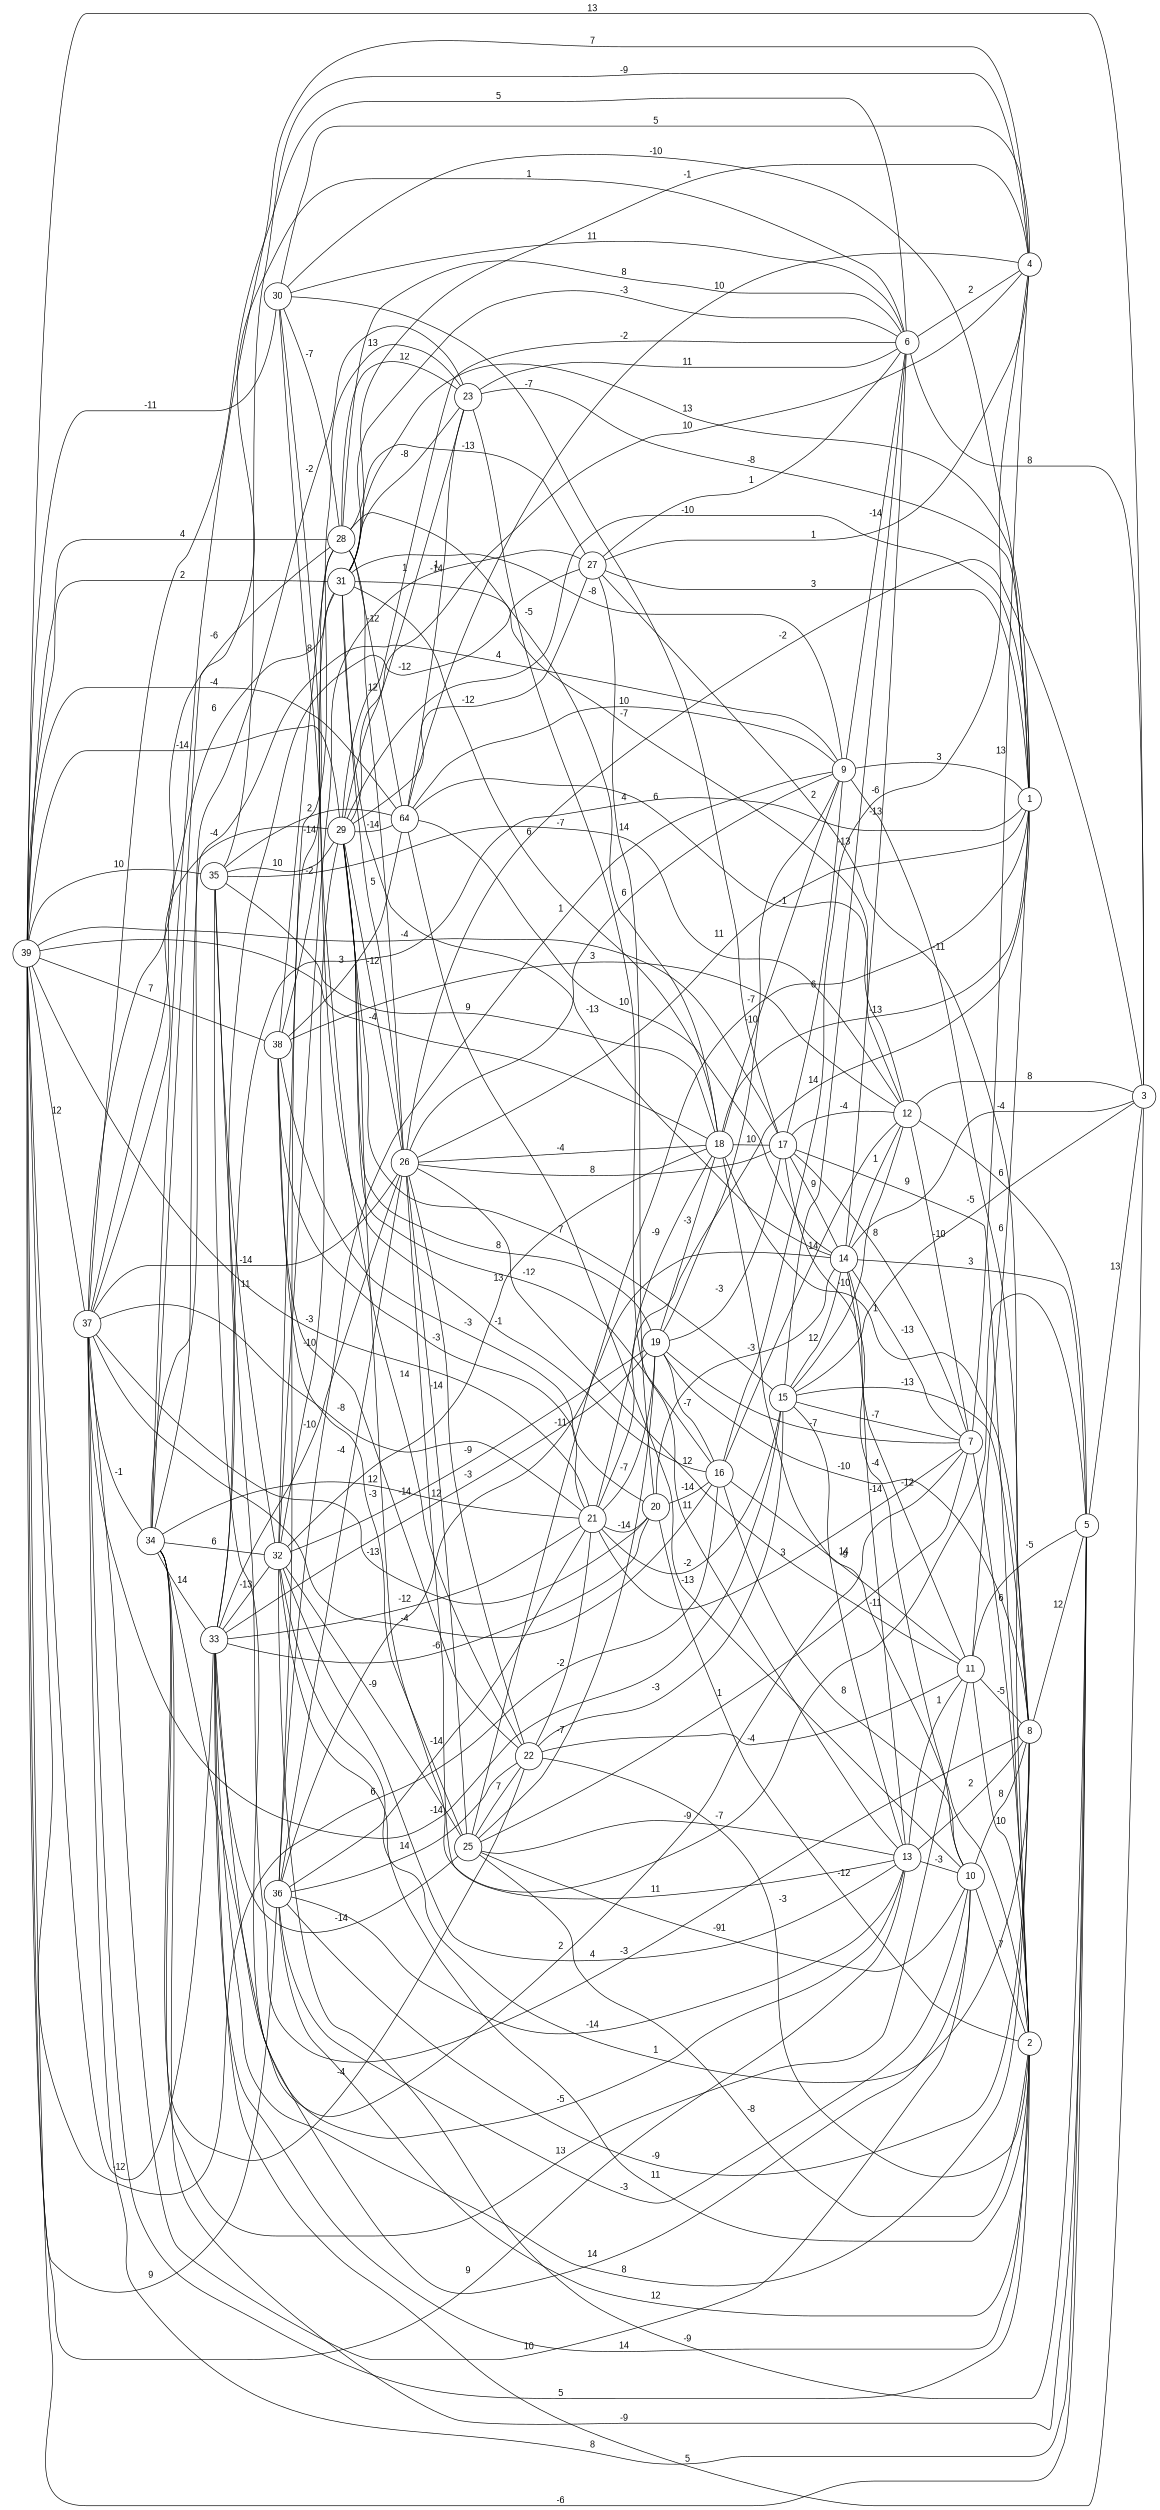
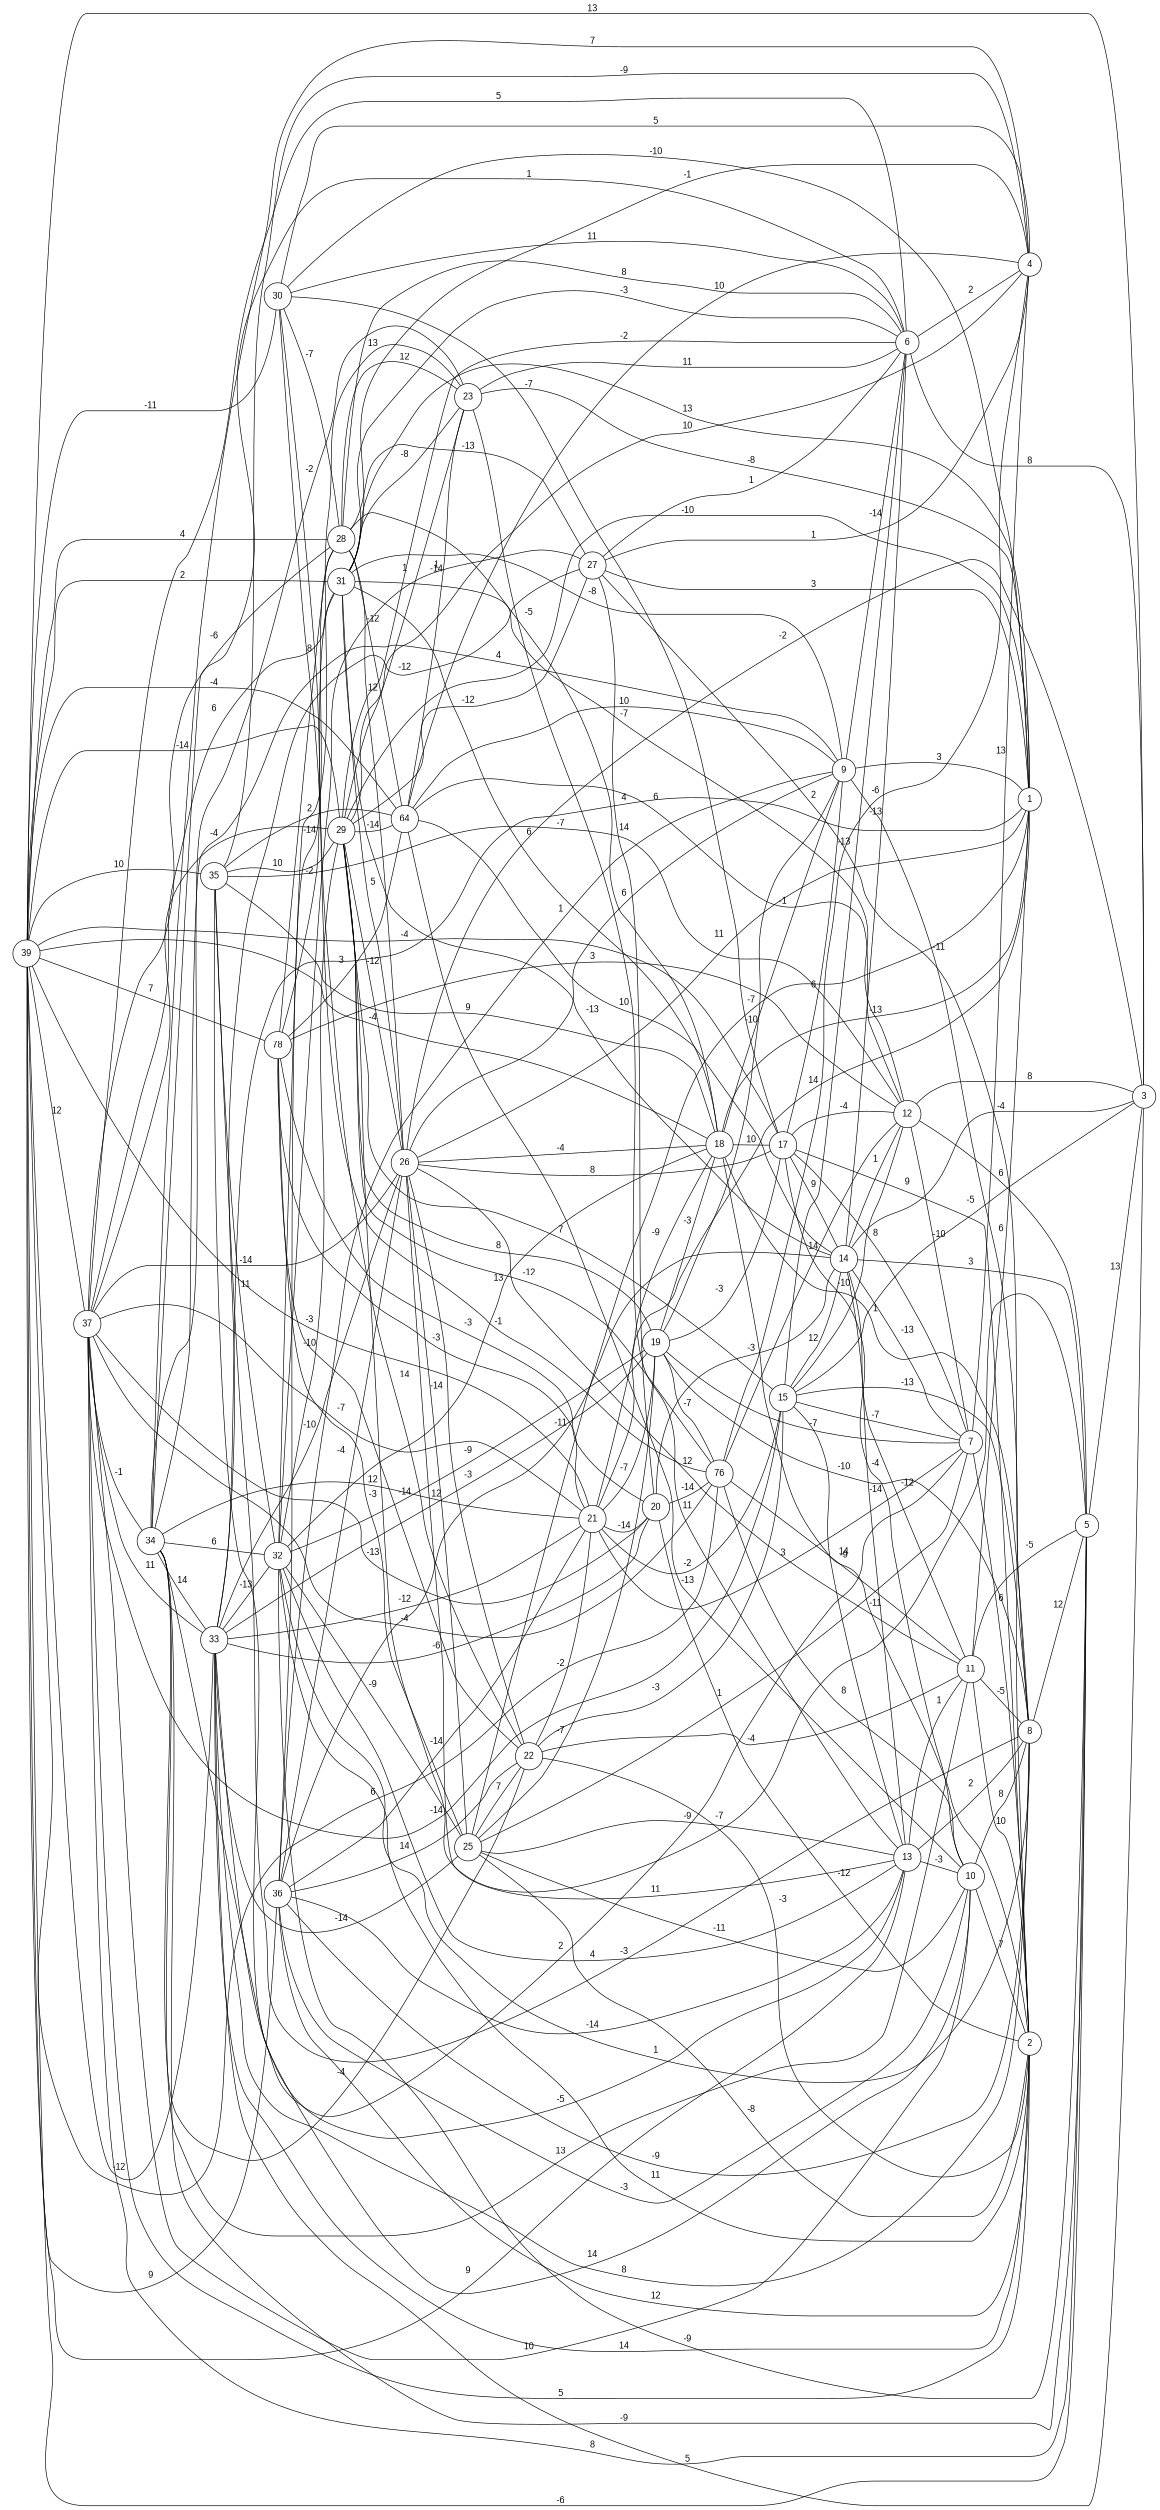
node "38": label "38" -> "78"
edge "37" -- "21": label "-8" -> "-7"
node "16": label "16" -> "76"
edge "37" -- "33": added, label "11"
edge "25" -- "10": label "-91" -> "-11"
